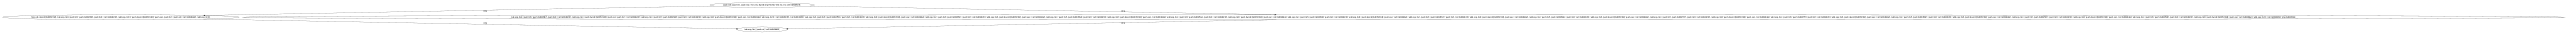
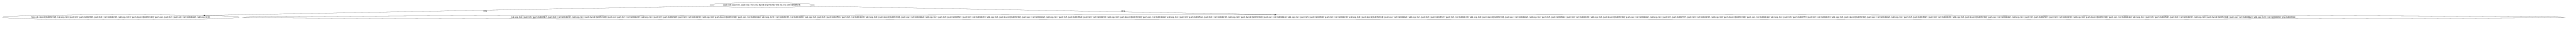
node "'sub esp, 0xc', 'push esi', 'call 0x8048d90',": removed
